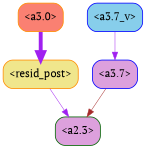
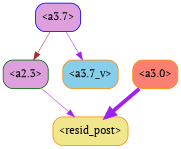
node "<a3.7_v>": color blue -> darkorange
edge "<a3.7_v>" -> "<a3.7>": reversed
edge "<resid_post>" -> "<a2.3>": reversed
